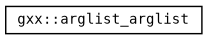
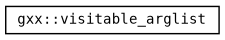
node "gxx::arglist_arglist": label "gxx::arglist_arglist" -> "gxx::visitable_arglist"
